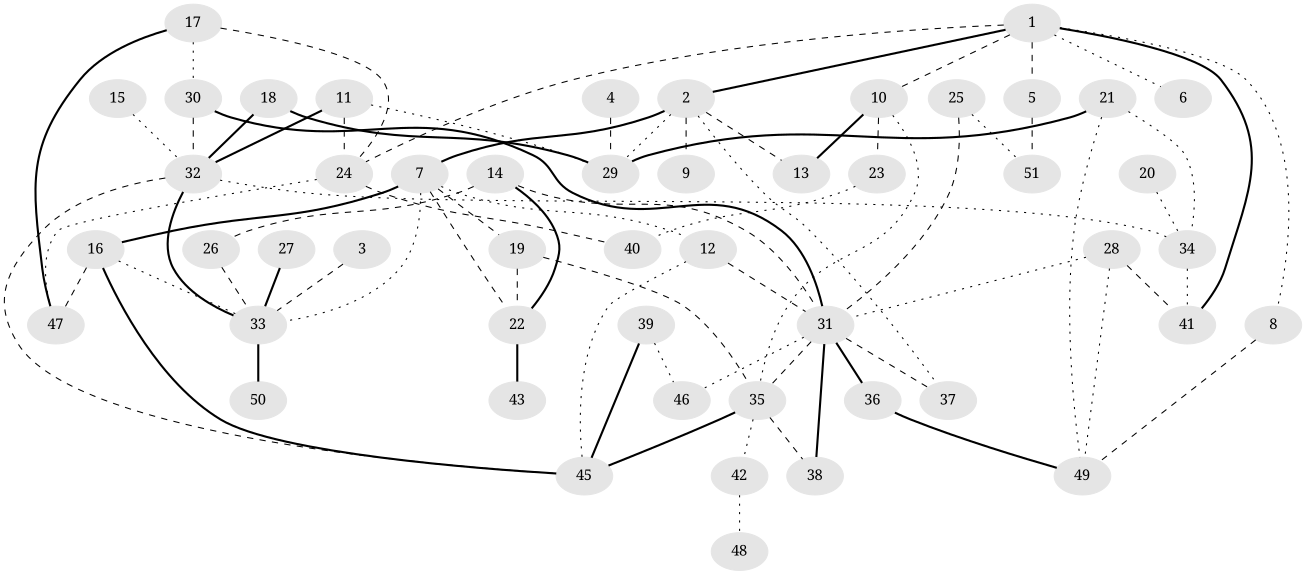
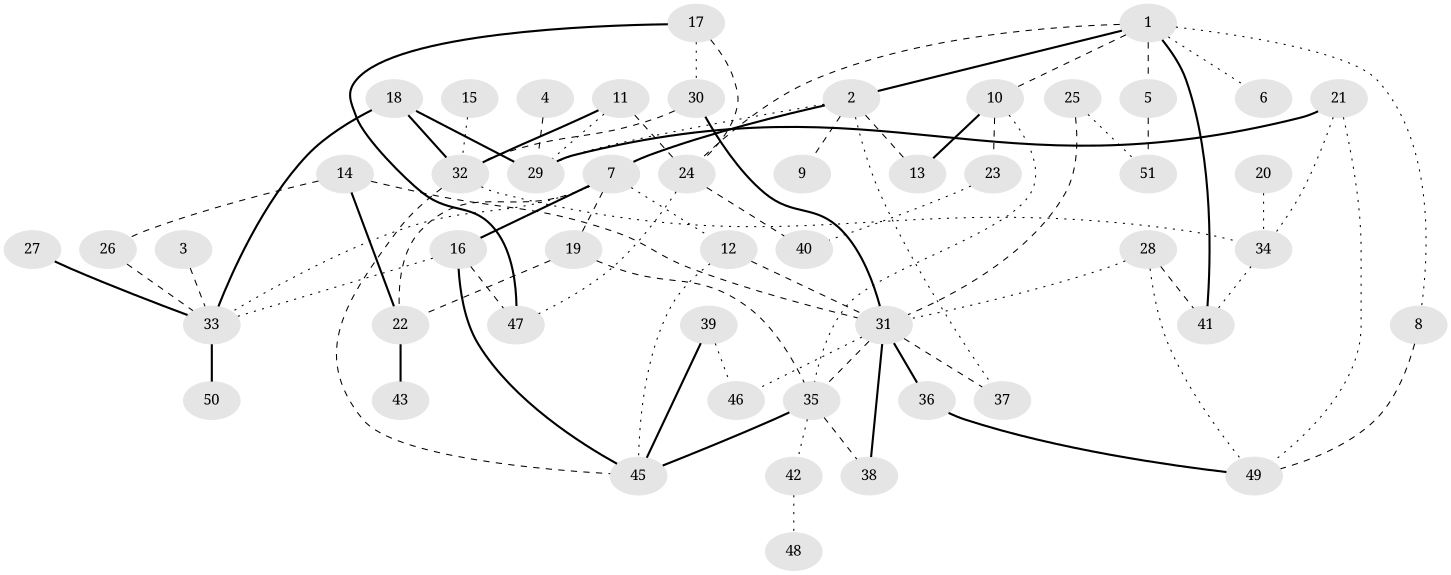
edge "32" -- "33": now "18" -- "33"
